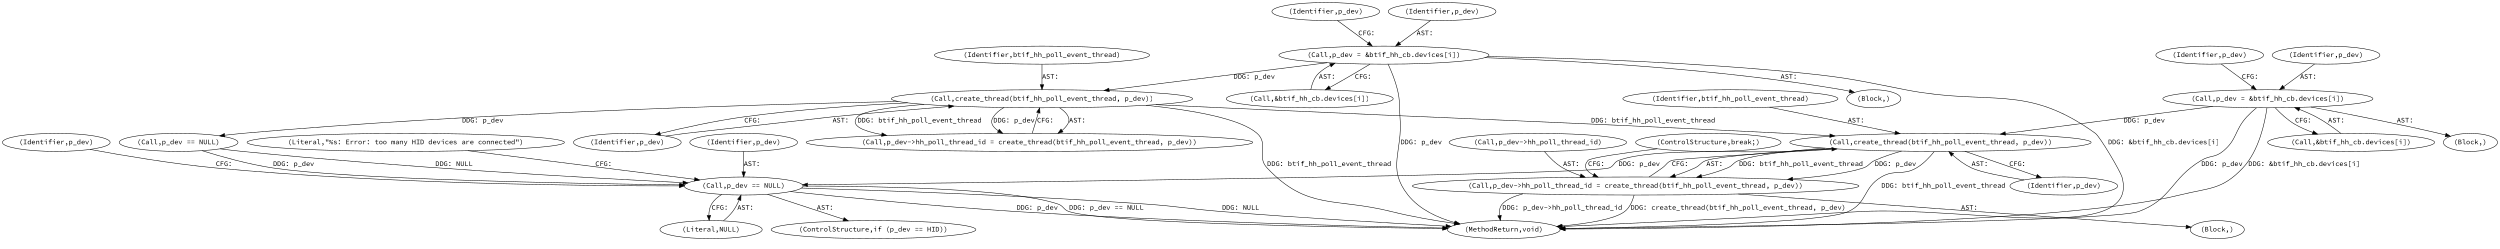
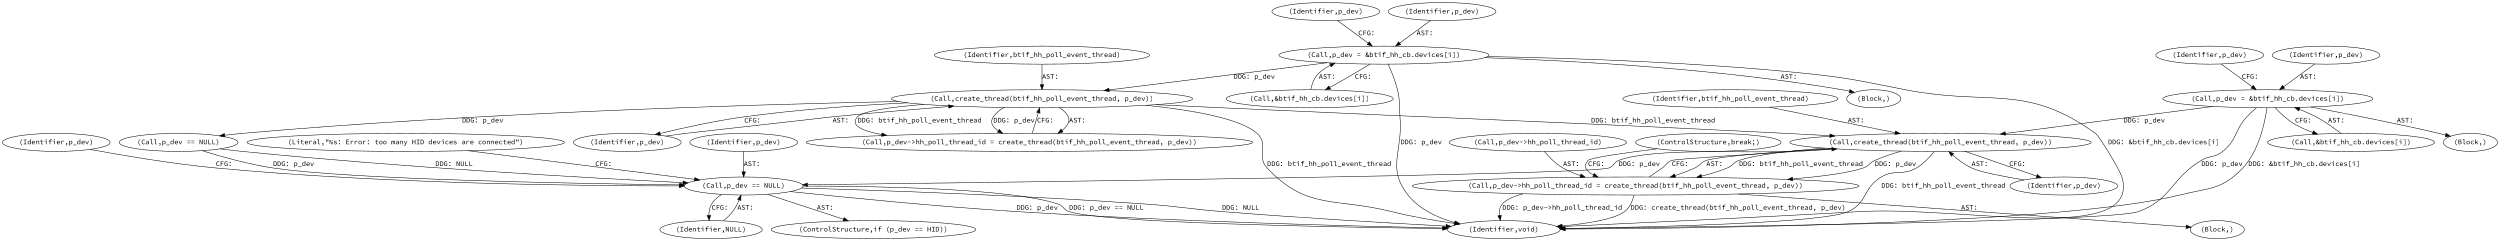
node "(Literal,NULL)": label "(Literal,NULL)" -> "(Identifier,NULL)"
node "(MethodReturn,void)": label "(MethodReturn,void)" -> "(Identifier,void)"
